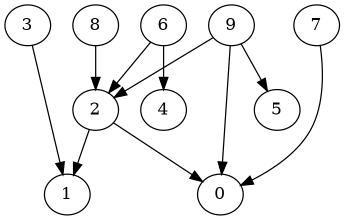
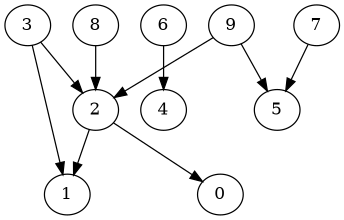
edge "6" -> "2": now "3" -> "2"
edge "9" -> "0": removed
edge "7" -> "0": now "7" -> "5"
